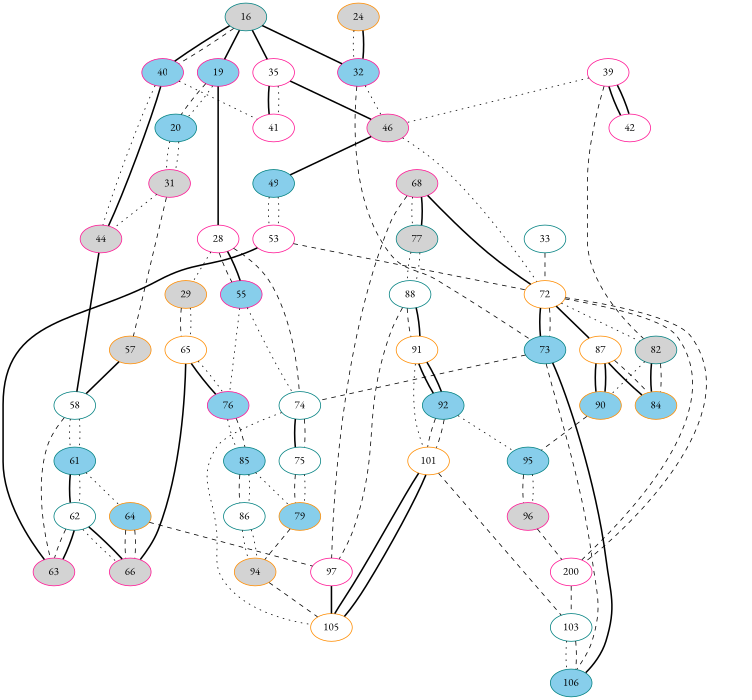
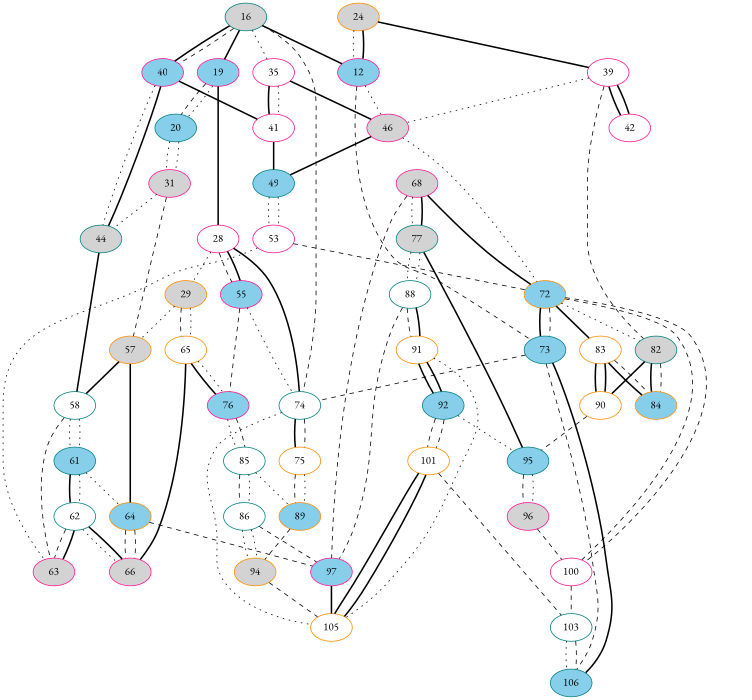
edge "16" -- "35": style bold -> dotted
edge "24" -- "39": added
node "32": label "32" -> "12"
edge "40" -- "41": style dotted -> bold
edge "41" -- "49": added
edge "16" -- "74": added
node "44": color deeppink -> teal
node "33": removed
node "72": fillcolor white -> skyblue
edge "28" -- "74": style dashed -> bold
edge "29" -- "57": added
edge "53" -- "63": style bold -> dotted
edge "77" -- "95": added
edge "55" -- "76": style dotted -> dashed
node "87": label "87" -> "83"
edge "82" -- "90": style dotted -> bold
node "90": fillcolor skyblue -> white
edge "91" -- "101": now "91" -- "105"
edge "57" -- "64": added
node "85": fillcolor skyblue -> white
node "75": color teal -> darkorange
node "79": label "79" -> "89"
edge "86" -- "97": added
node "97": fillcolor white -> skyblue
node "200": label "200" -> "100"
